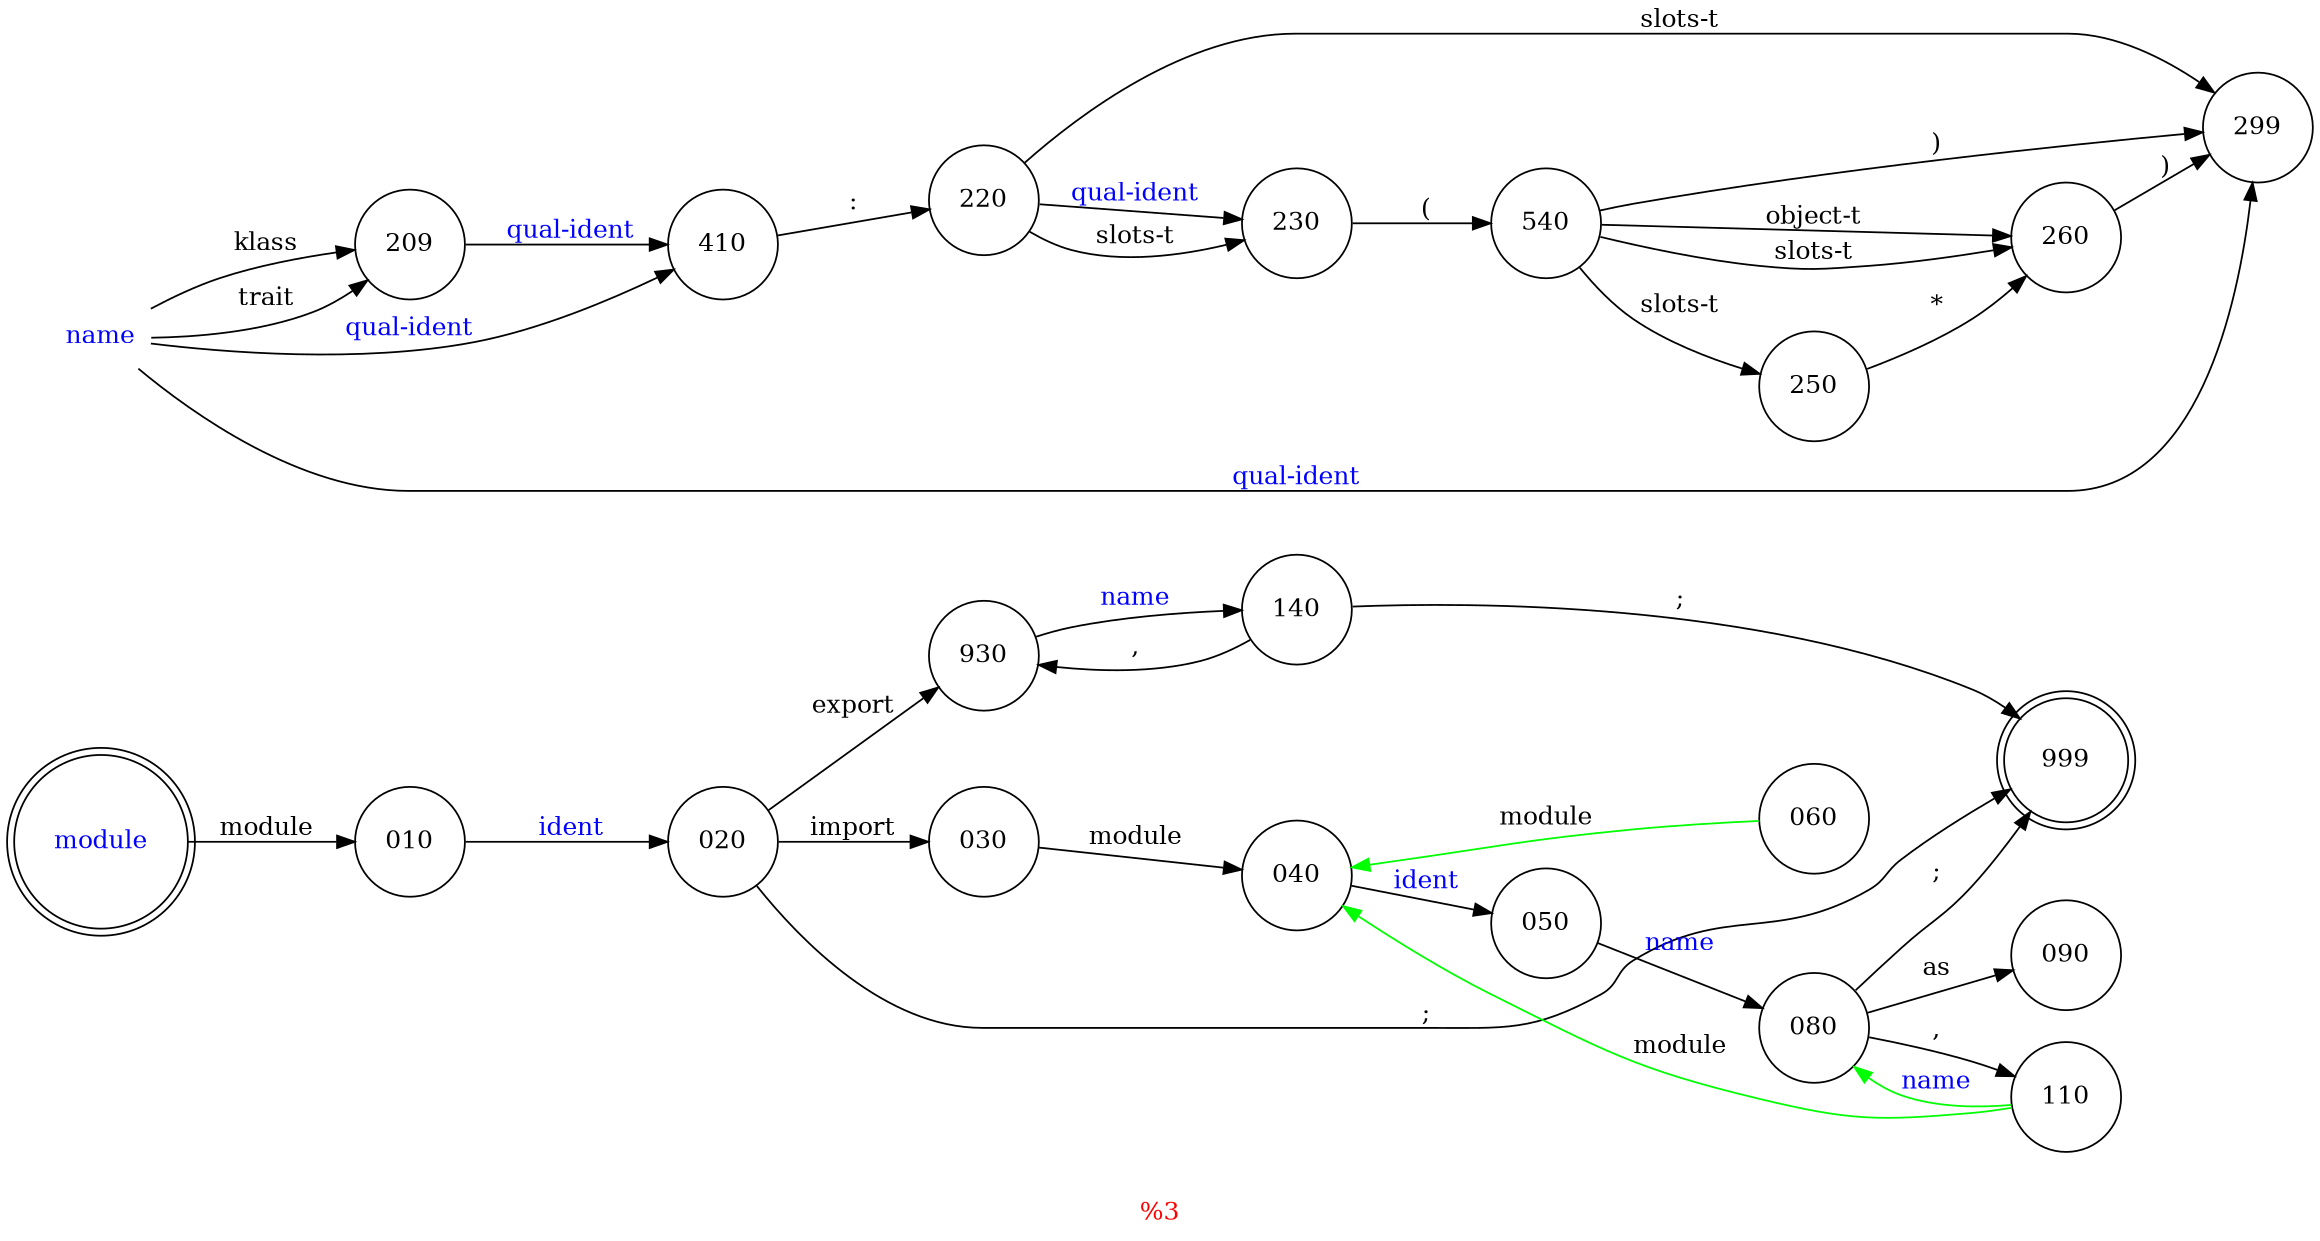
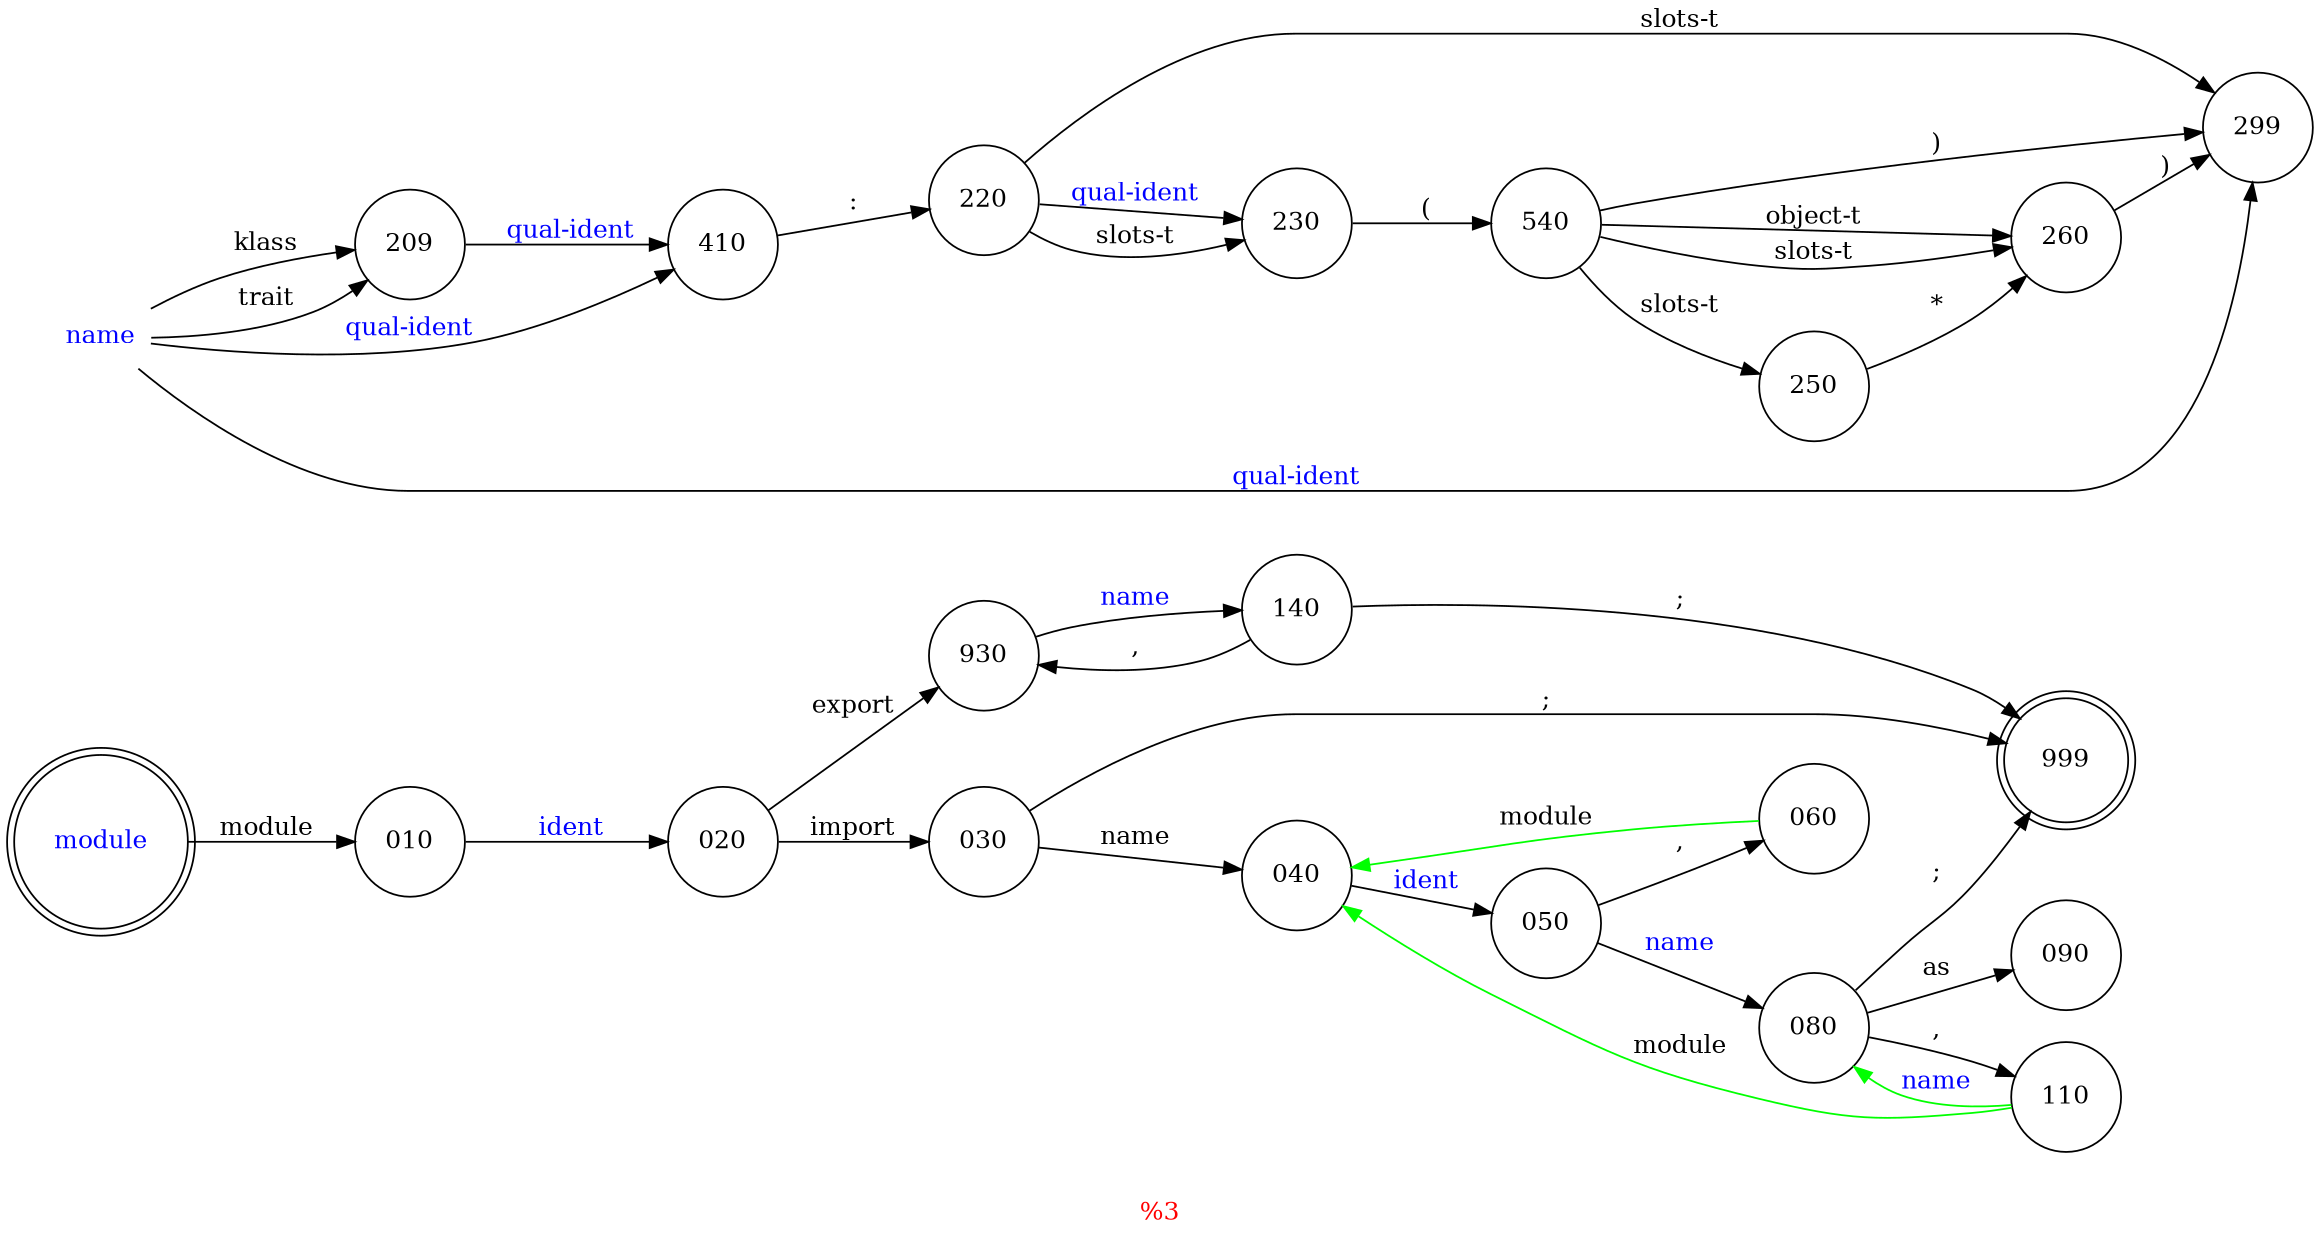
edge "030" -> "040": label "module" -> "name"
edge "050" -> "060": added, label ","
edge "020" -> "999": now "030" -> "999"
